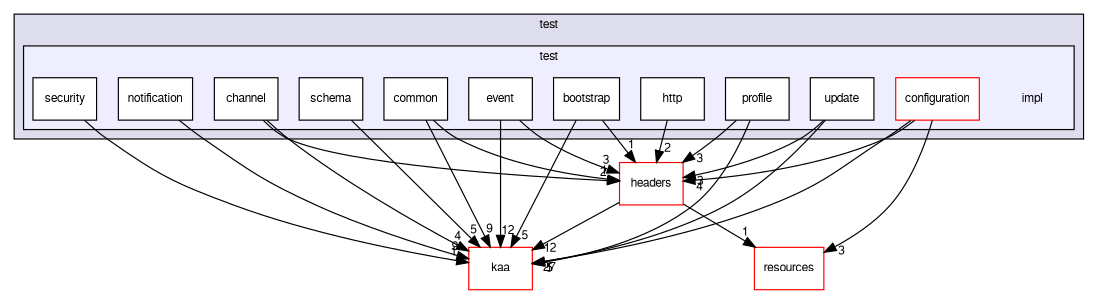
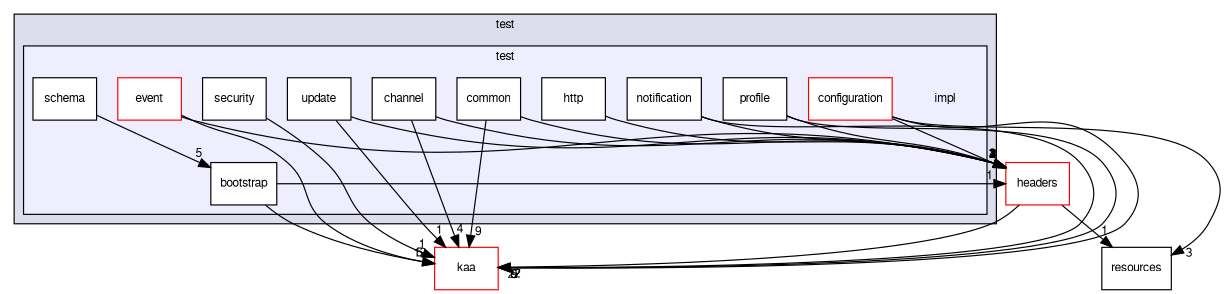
node "event": color black -> red
edge "notification" -> "headers": added
edge "schema" -> "kaa": now "schema" -> "bootstrap"
node "resources": color red -> black
